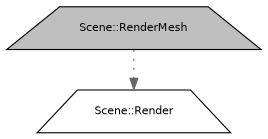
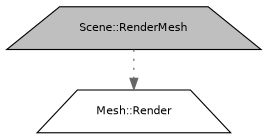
node "Scene::Render": label "Scene::Render" -> "Mesh::Render"
